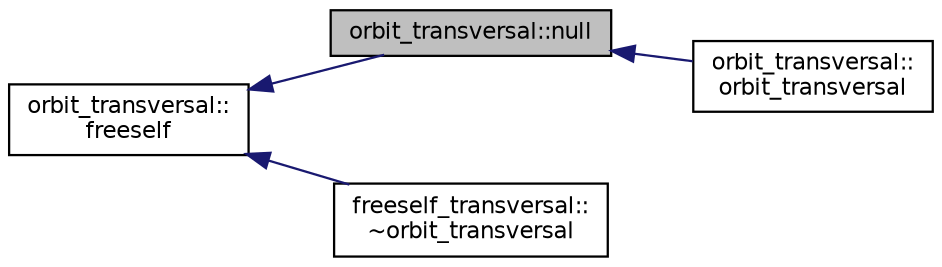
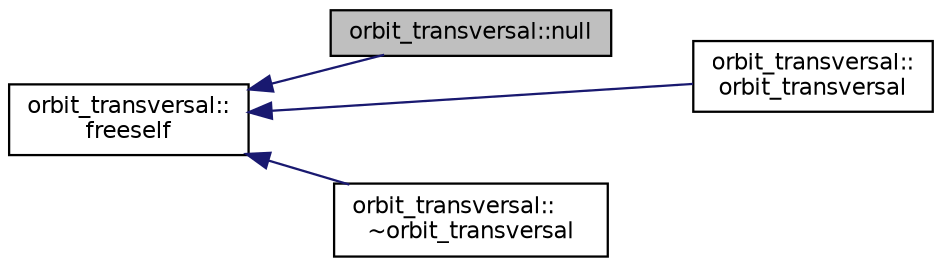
edge "orbit_transversal:: orbit_transversal" -> "orbit_transversal::null": now "orbit_transversal:: orbit_transversal" -> "orbit_transversal:: freeself"
node "freeself_transversal:: ~orbit_transversal": label "freeself_transversal:: ~orbit_transversal" -> "orbit_transversal:: ~orbit_transversal"
